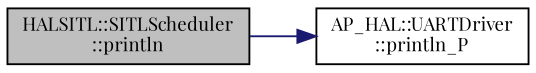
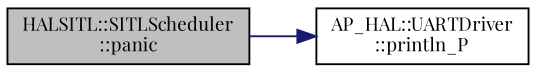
node "HALSITL::SITLScheduler ::println": label "HALSITL::SITLScheduler ::println" -> "HALSITL::SITLScheduler ::panic"
